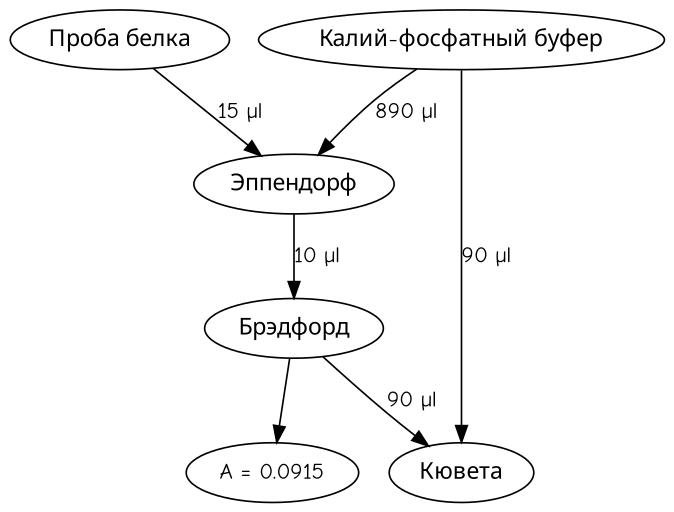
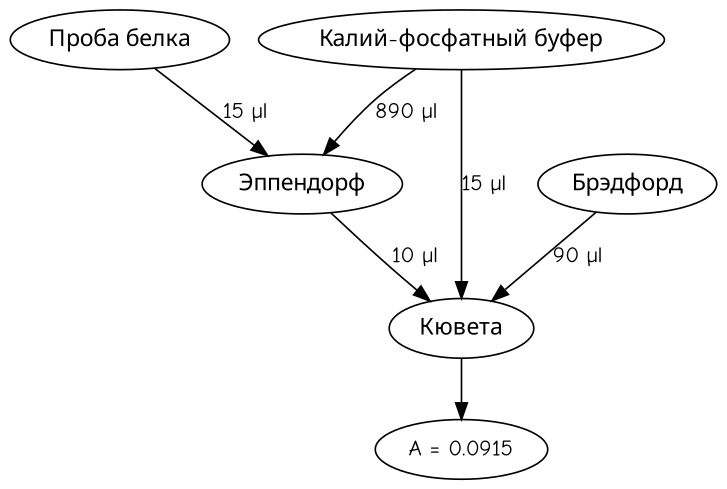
edge "Эппендорф" -> "Брэдфорд": now "Эппендорф" -> "Кювета"
edge "Калий-фосфатный буфер" -> "Кювета": label "90 µl" -> "15 µl"
edge "Брэдфорд" -> "A = 0.0915": now "Кювета" -> "A = 0.0915"
